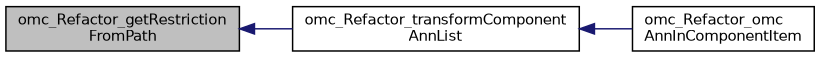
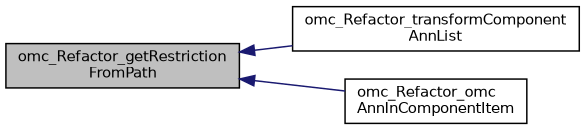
edge "omc_Refactor_omc AnnInComponentItem" -> "omc_Refactor_transformComponent AnnList": now "omc_Refactor_omc AnnInComponentItem" -> "omc_Refactor_getRestriction FromPath"
